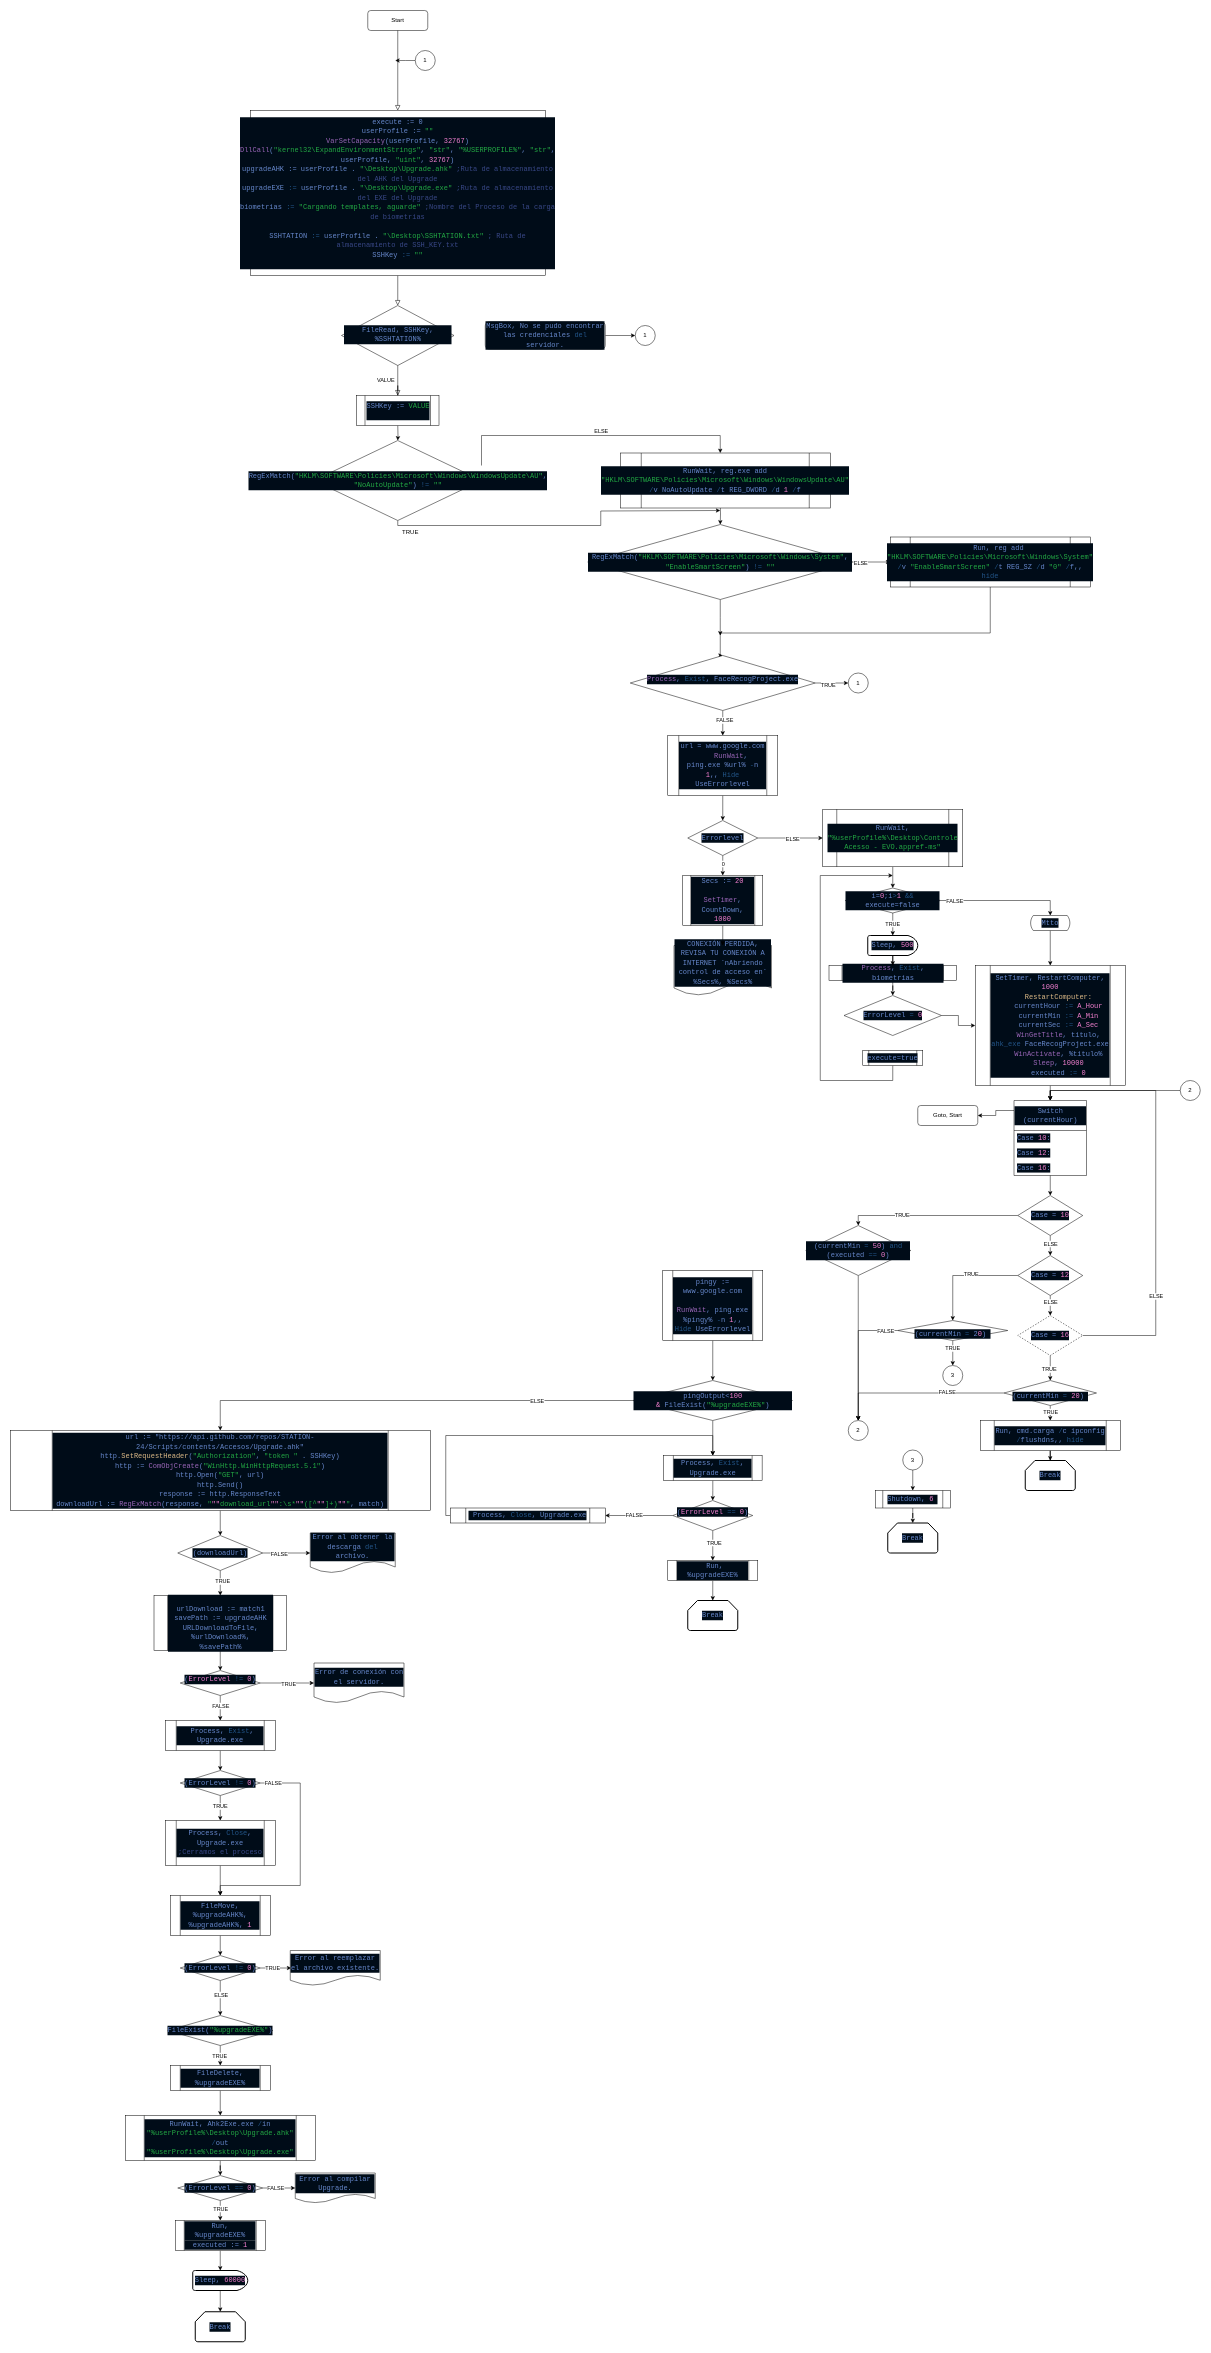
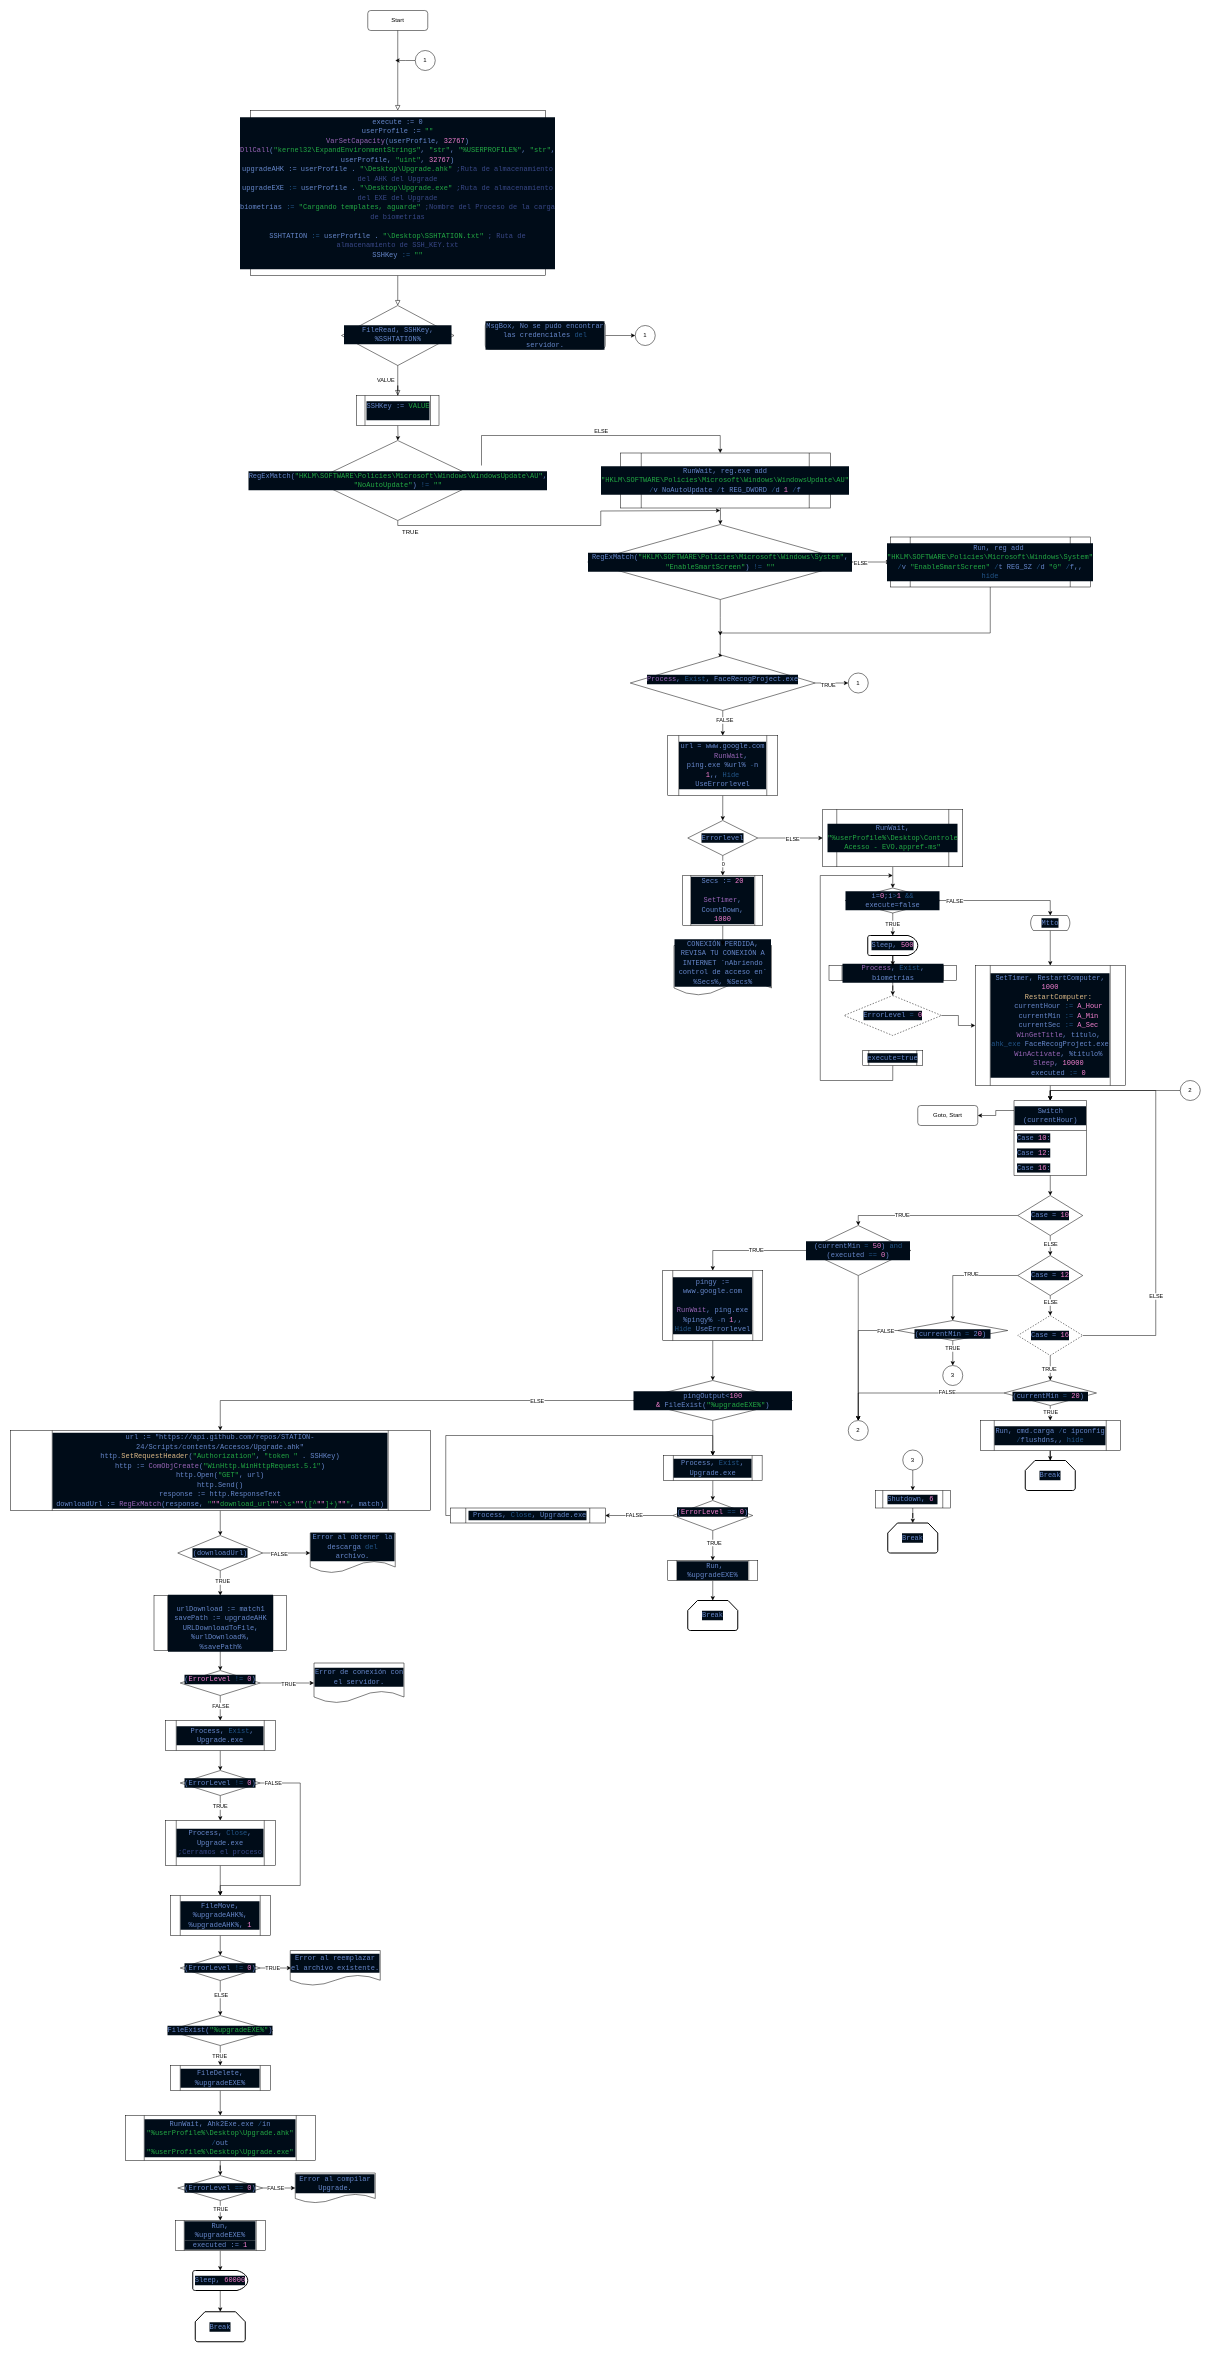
node "ErrorLevel = 0": style solid -> dashed
edge "(currentMin = 50) and (executed == 0)" -> "pingy := www.google.com RunWait, ping.exe %pingy% -n 1,, Hide UseErrorlevel": added, label "TRUE"
